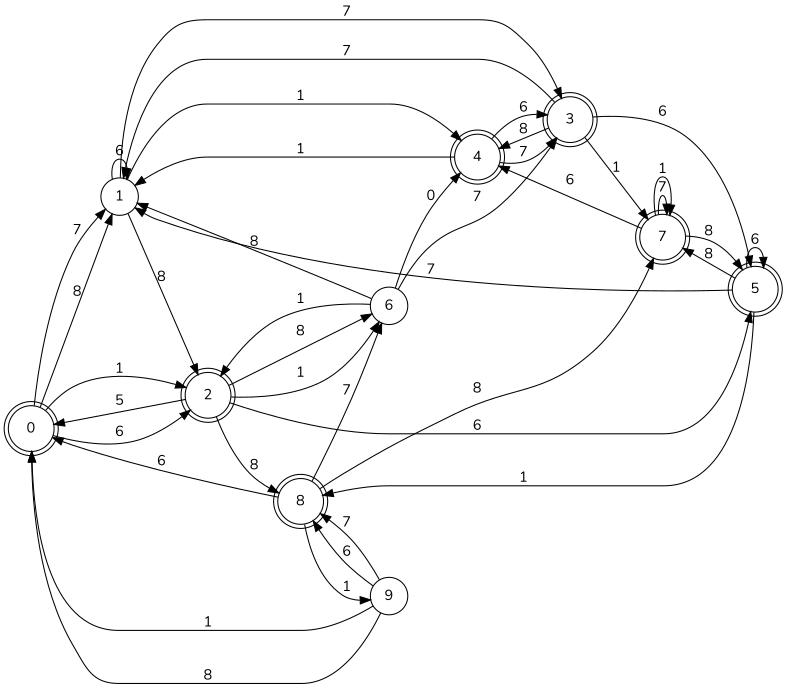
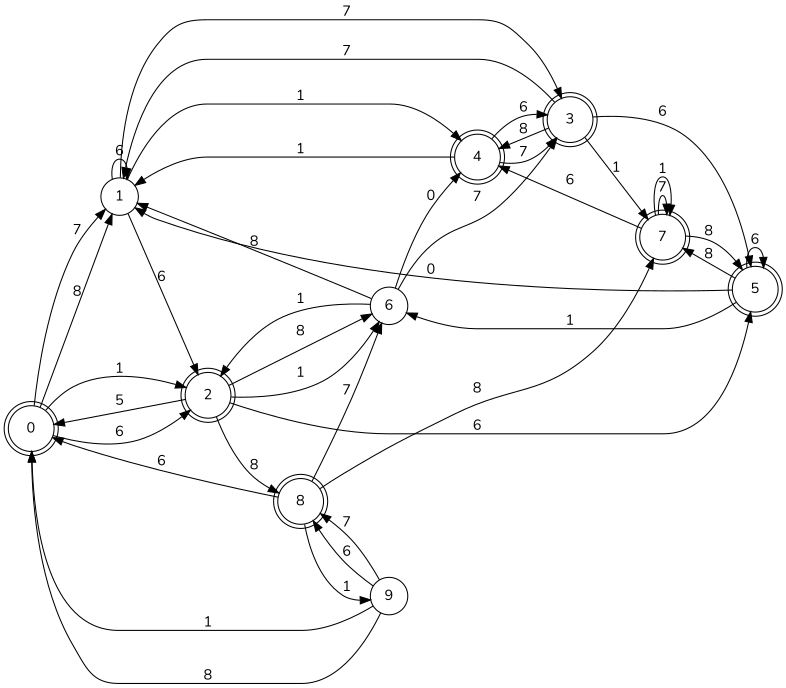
edge "5" -> "1": label "7" -> "0"
edge "1" -> "2": label "8" -> "6"
edge "5" -> "8": now "5" -> "6"
